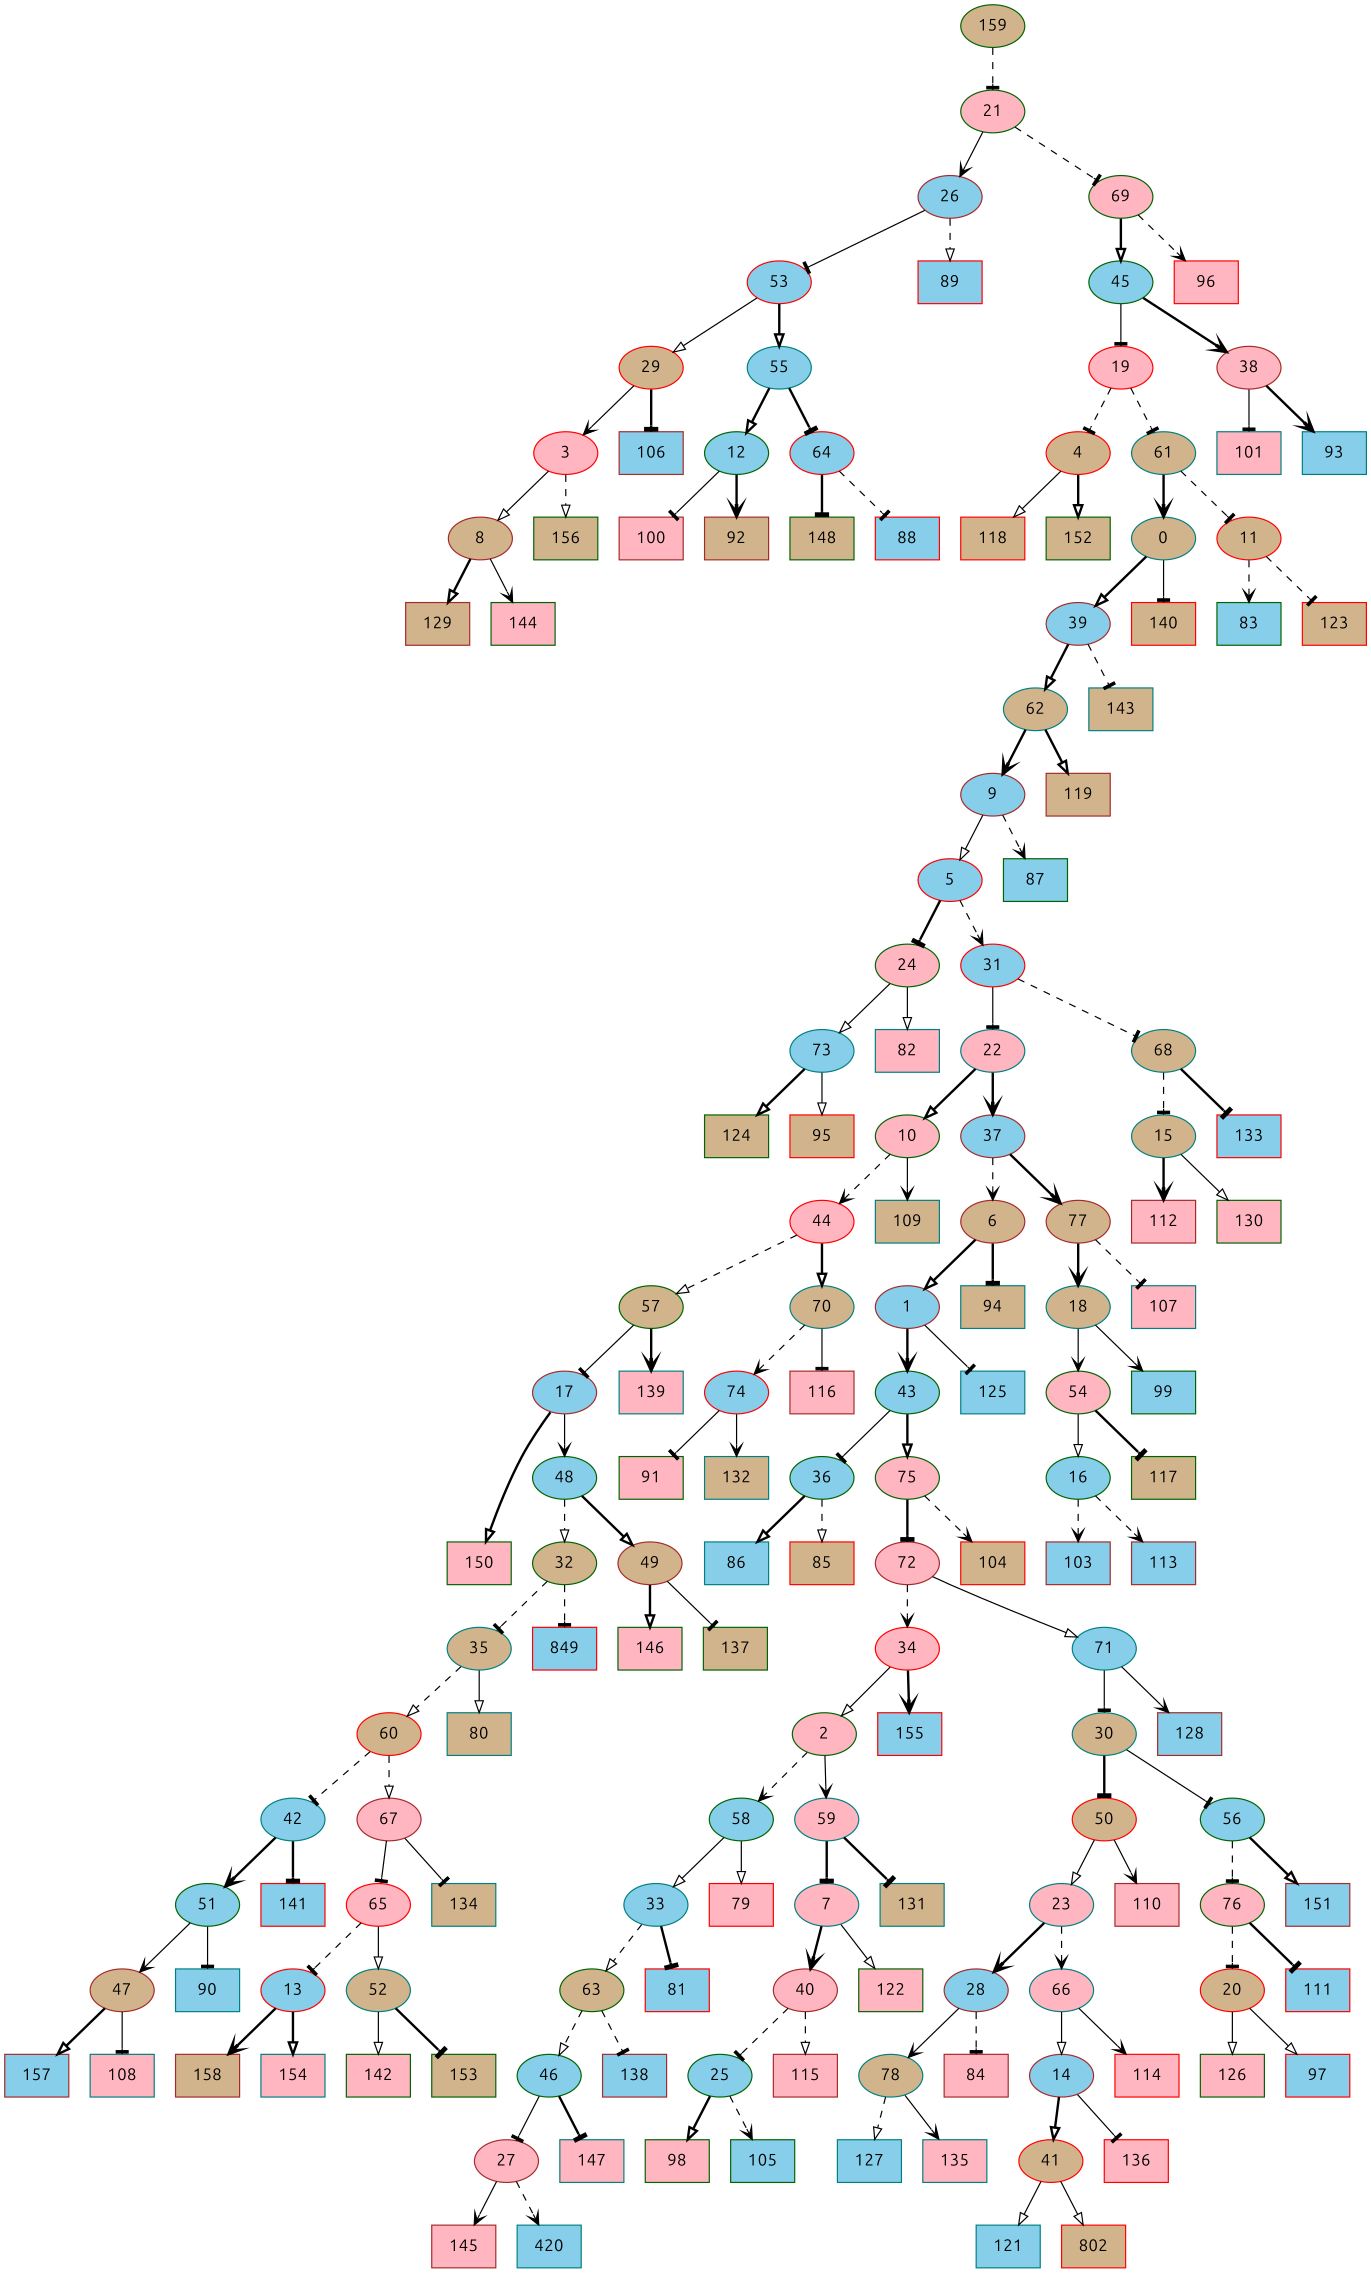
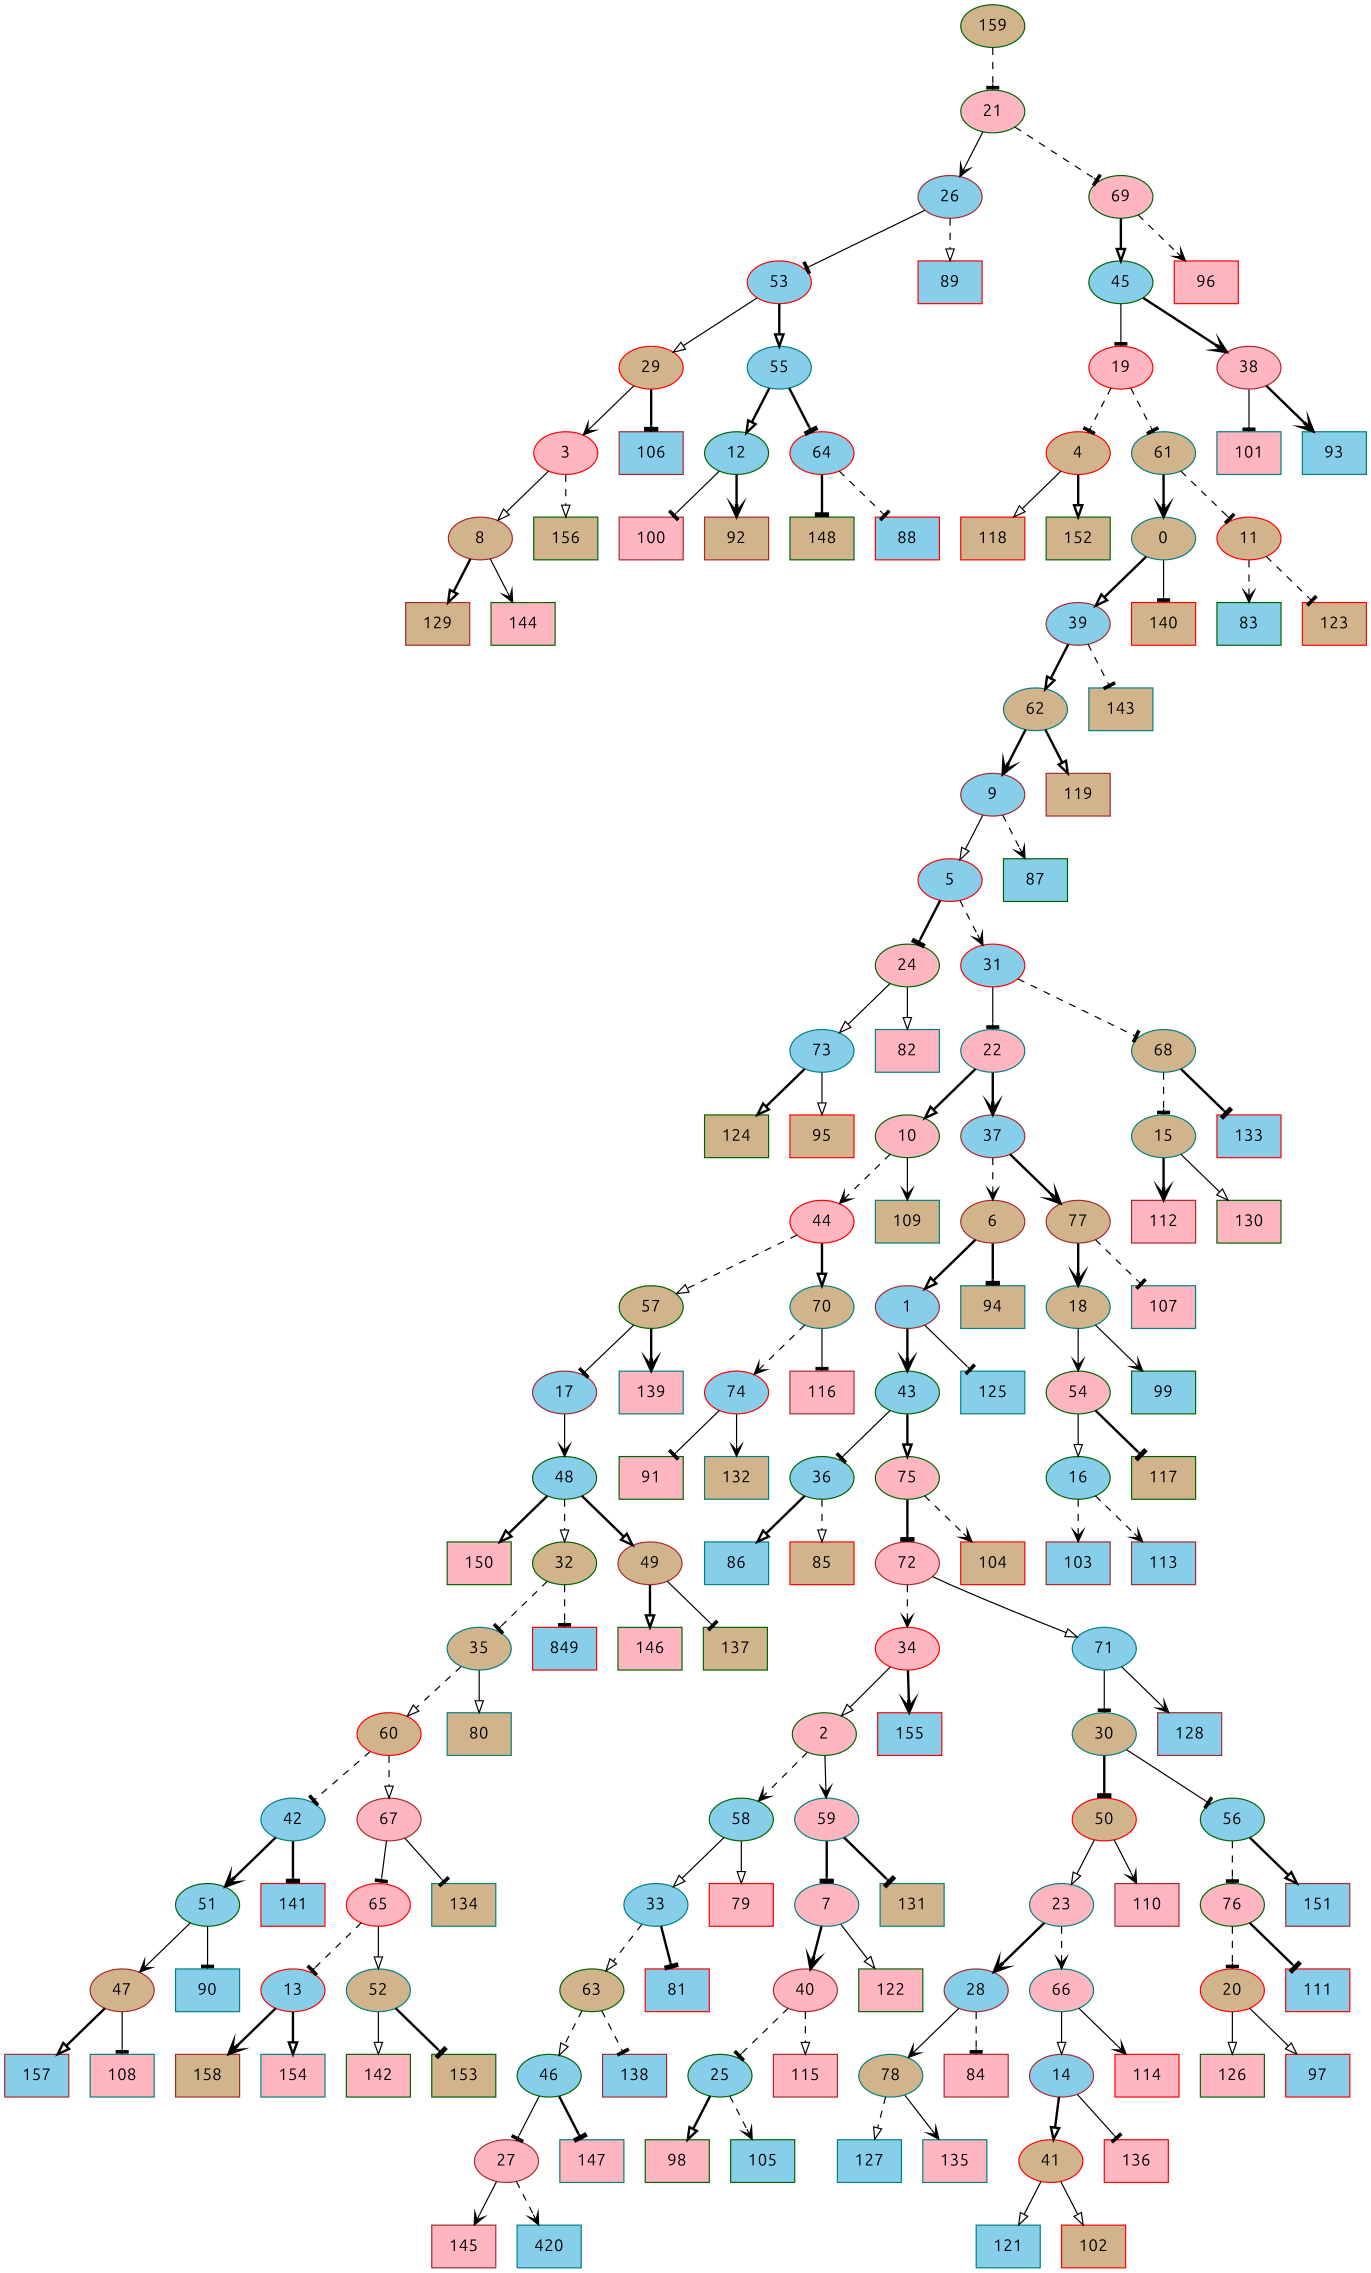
edge "17" -> "150": now "48" -> "150"
node "802": label "802" -> "102"
